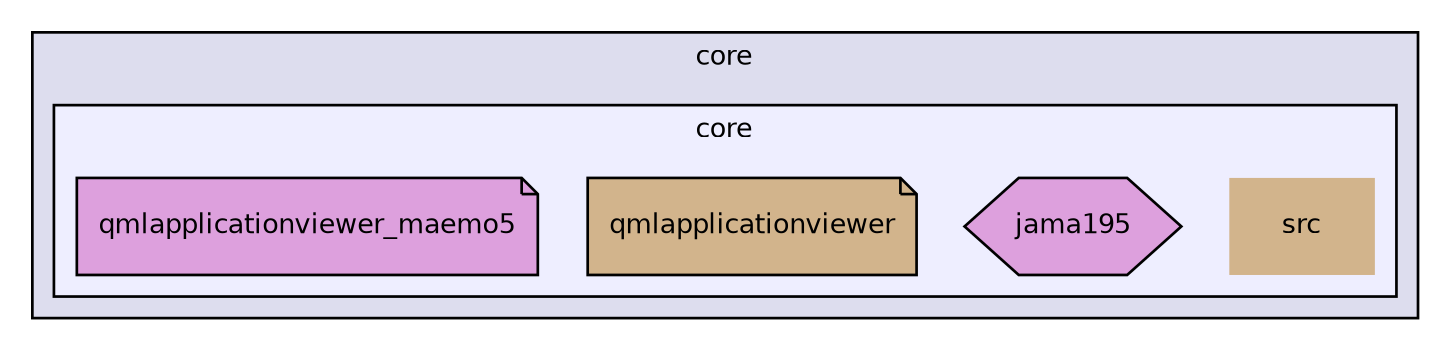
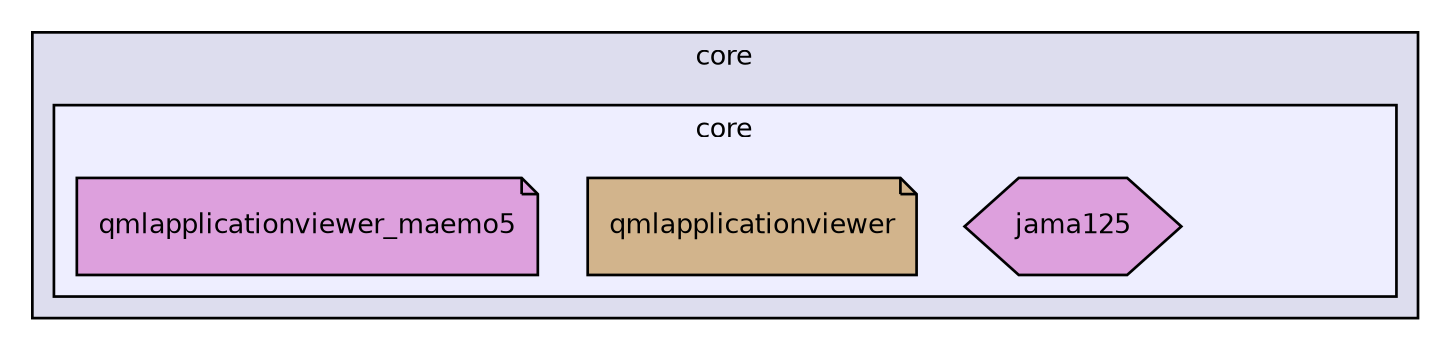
node "jama195": label "jama195" -> "jama125"
node "src": removed
